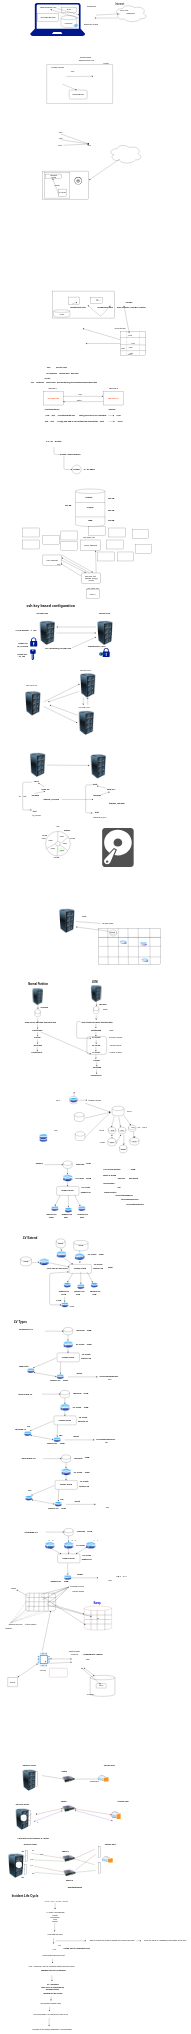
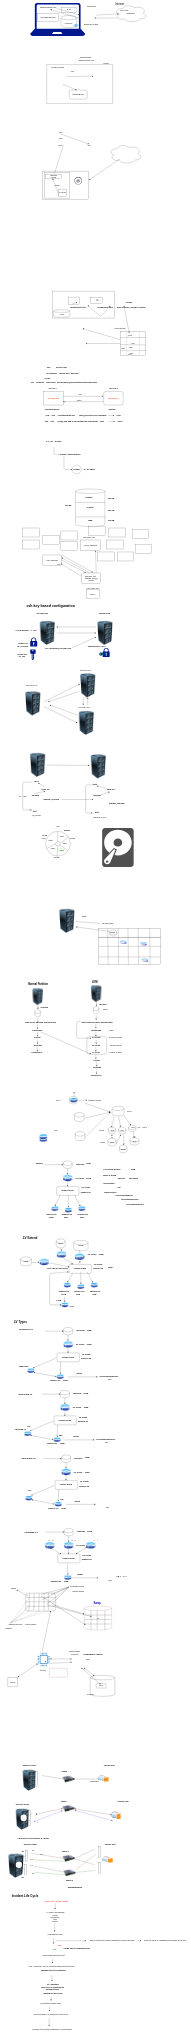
edge "file2" -> ".exe": removed
edge "file3" -> ".exe": now "file3" -> "Libreries cat lib"
node "192.168.2.12": shape rectangle -> rounded rectangle
